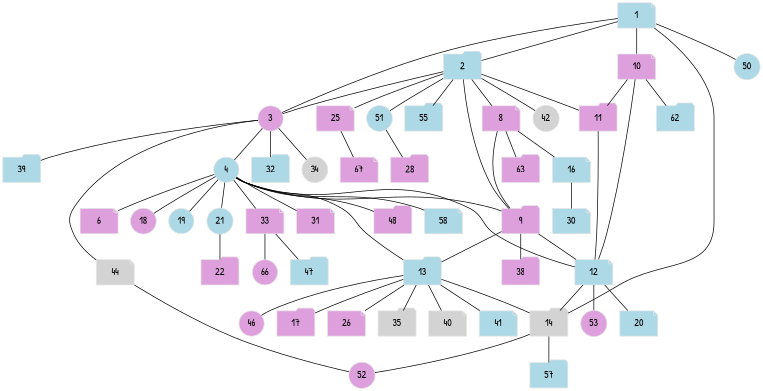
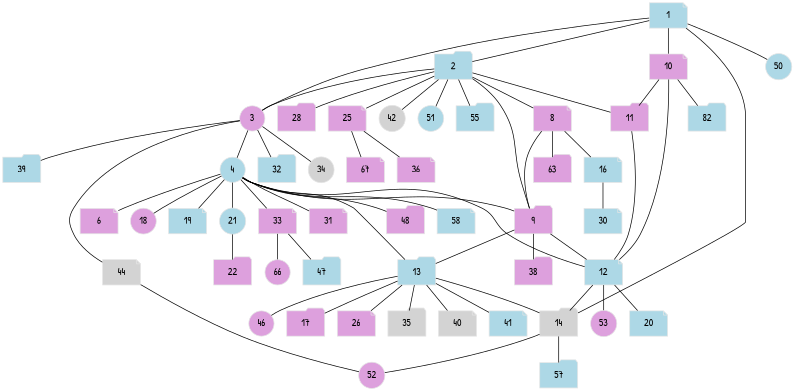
node "62": label "62" -> "82"
edge "51" -- "28": now "2" -- "28"
node "36": added
node "19": shape circle -> note
